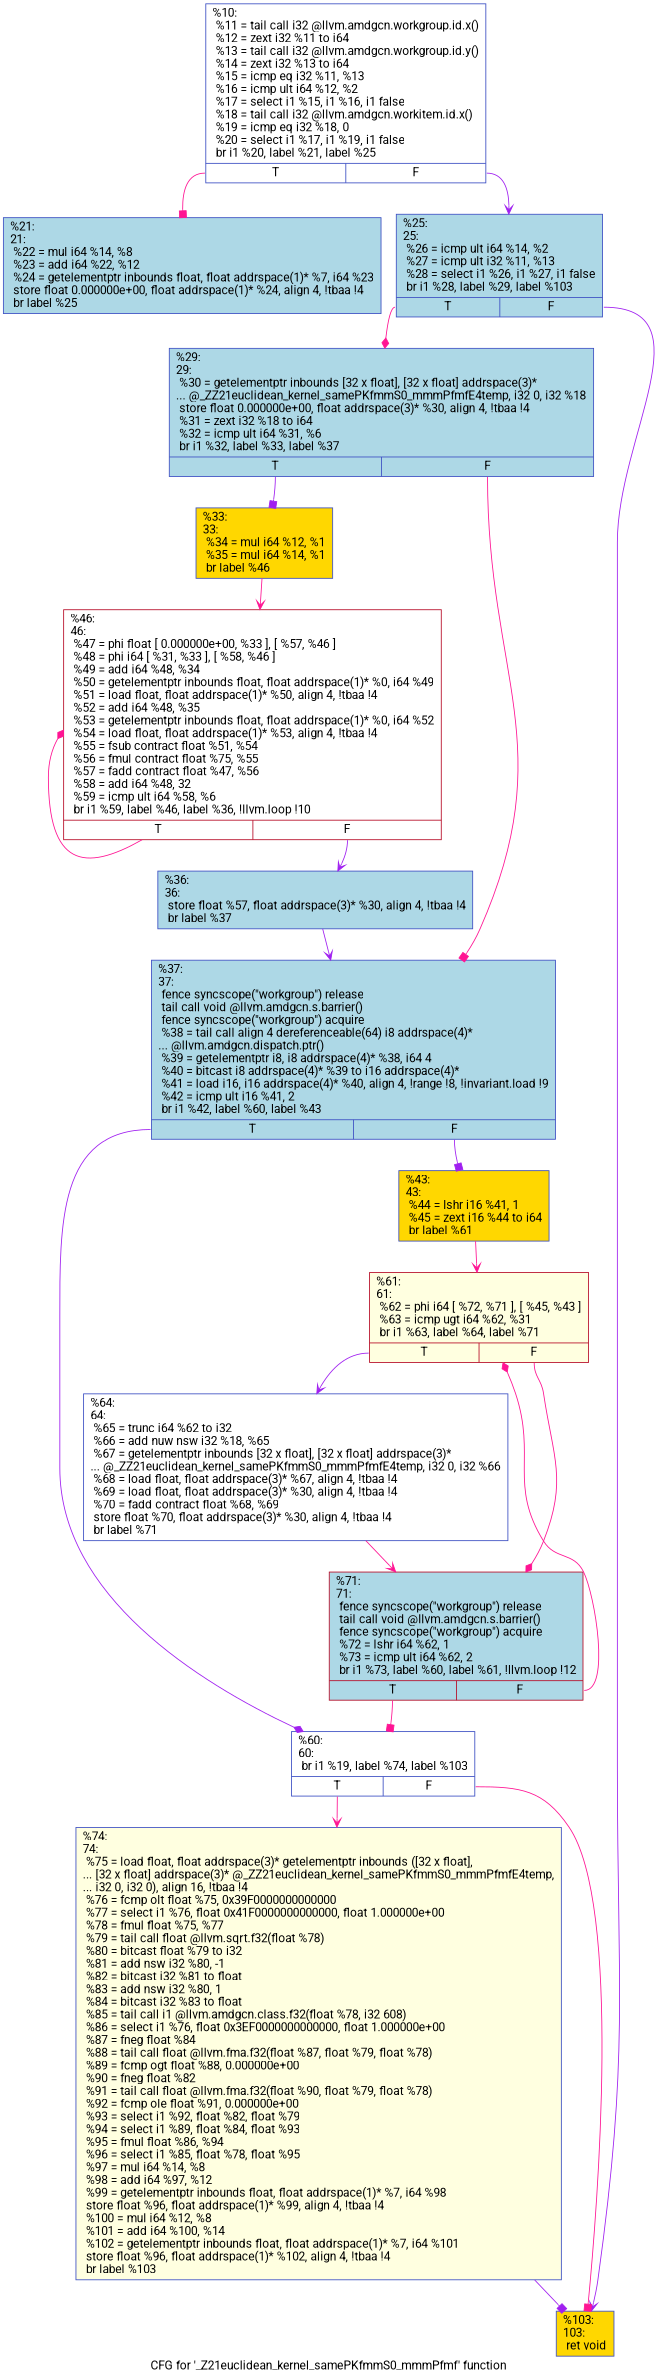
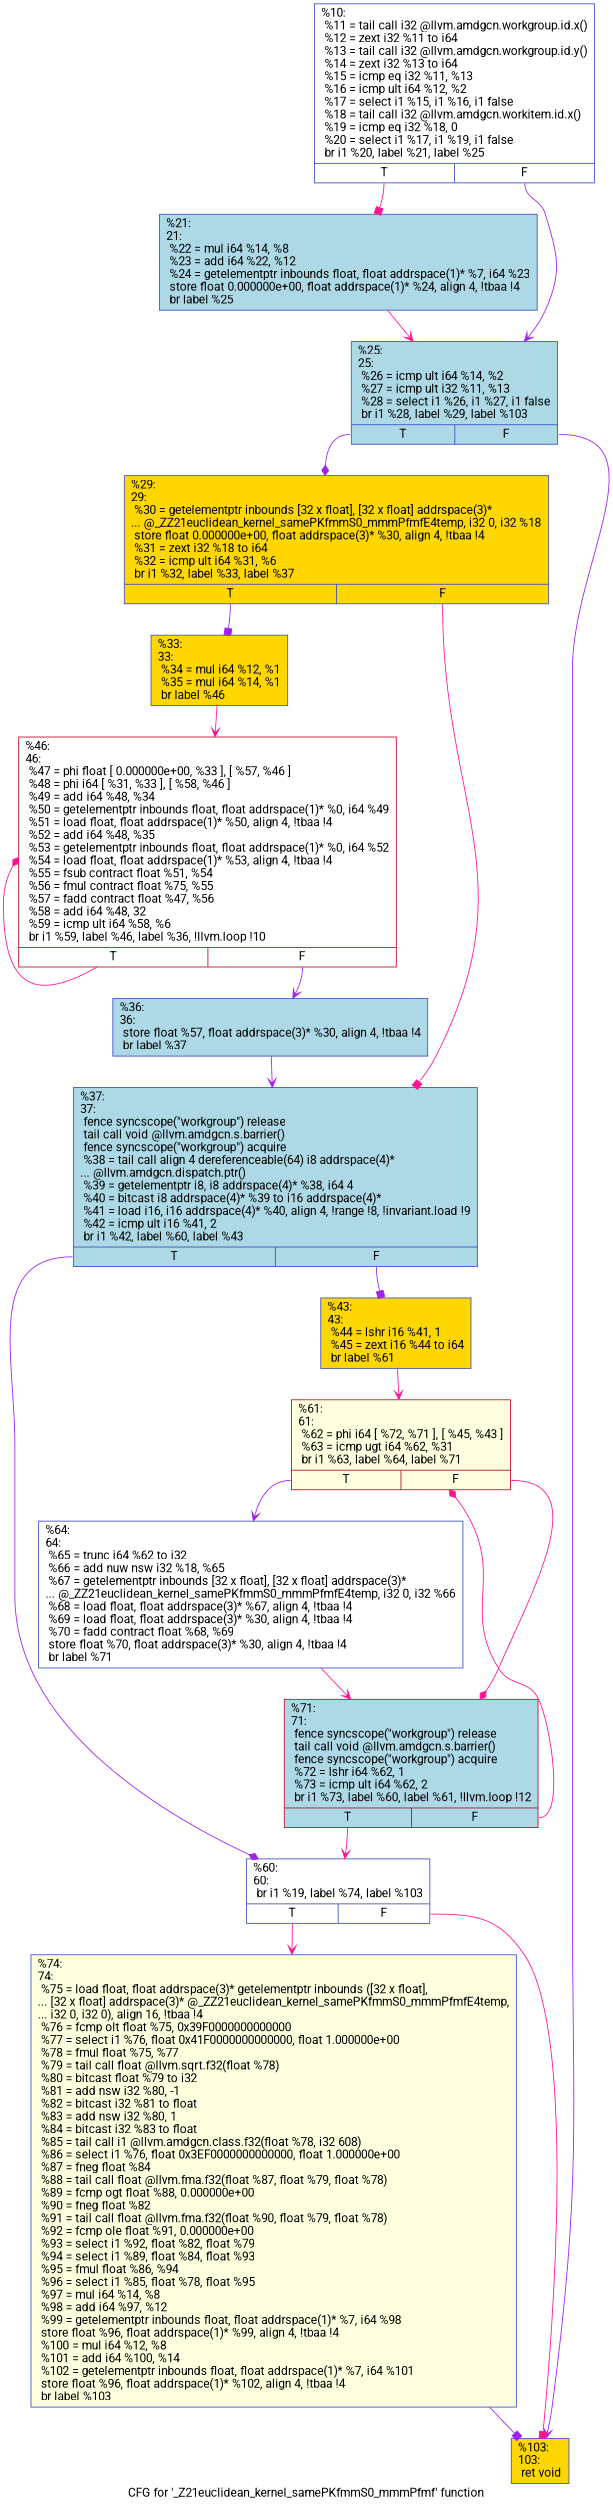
edge "%25:" -> "%29:": color deeppink -> purple
edge "%21:" -> "%25:": added
node "%29:": fillcolor lightblue -> gold
edge "%71:" -> "%60:": arrowhead box -> vee
